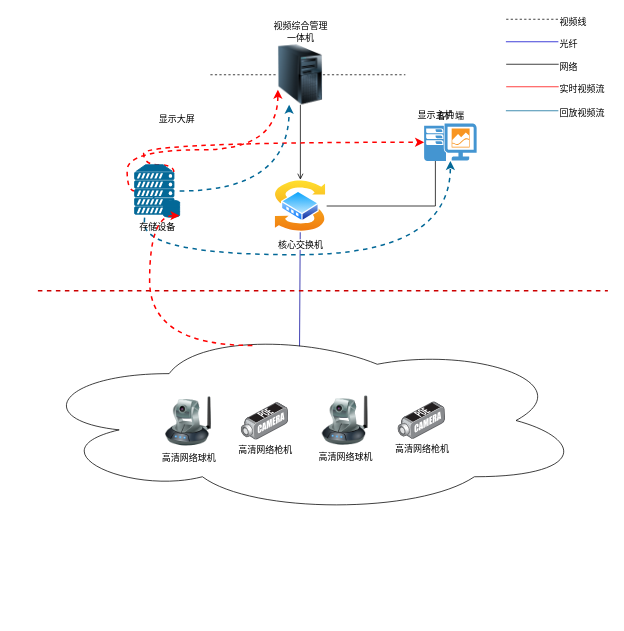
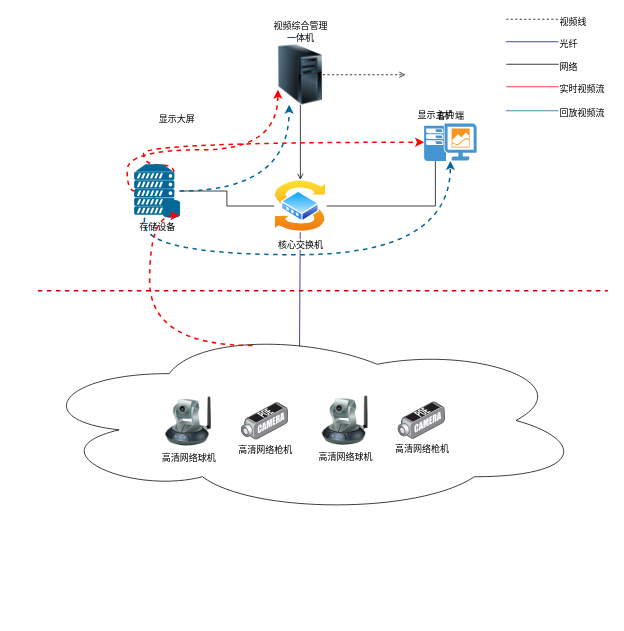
edge "显示大屏" -- "视频综合管理 一体机": removed
edge "视频综合管理 一体机" -- "显示主机": arrowhead none -> open
edge "存储设备" -- "核心交换机": added
